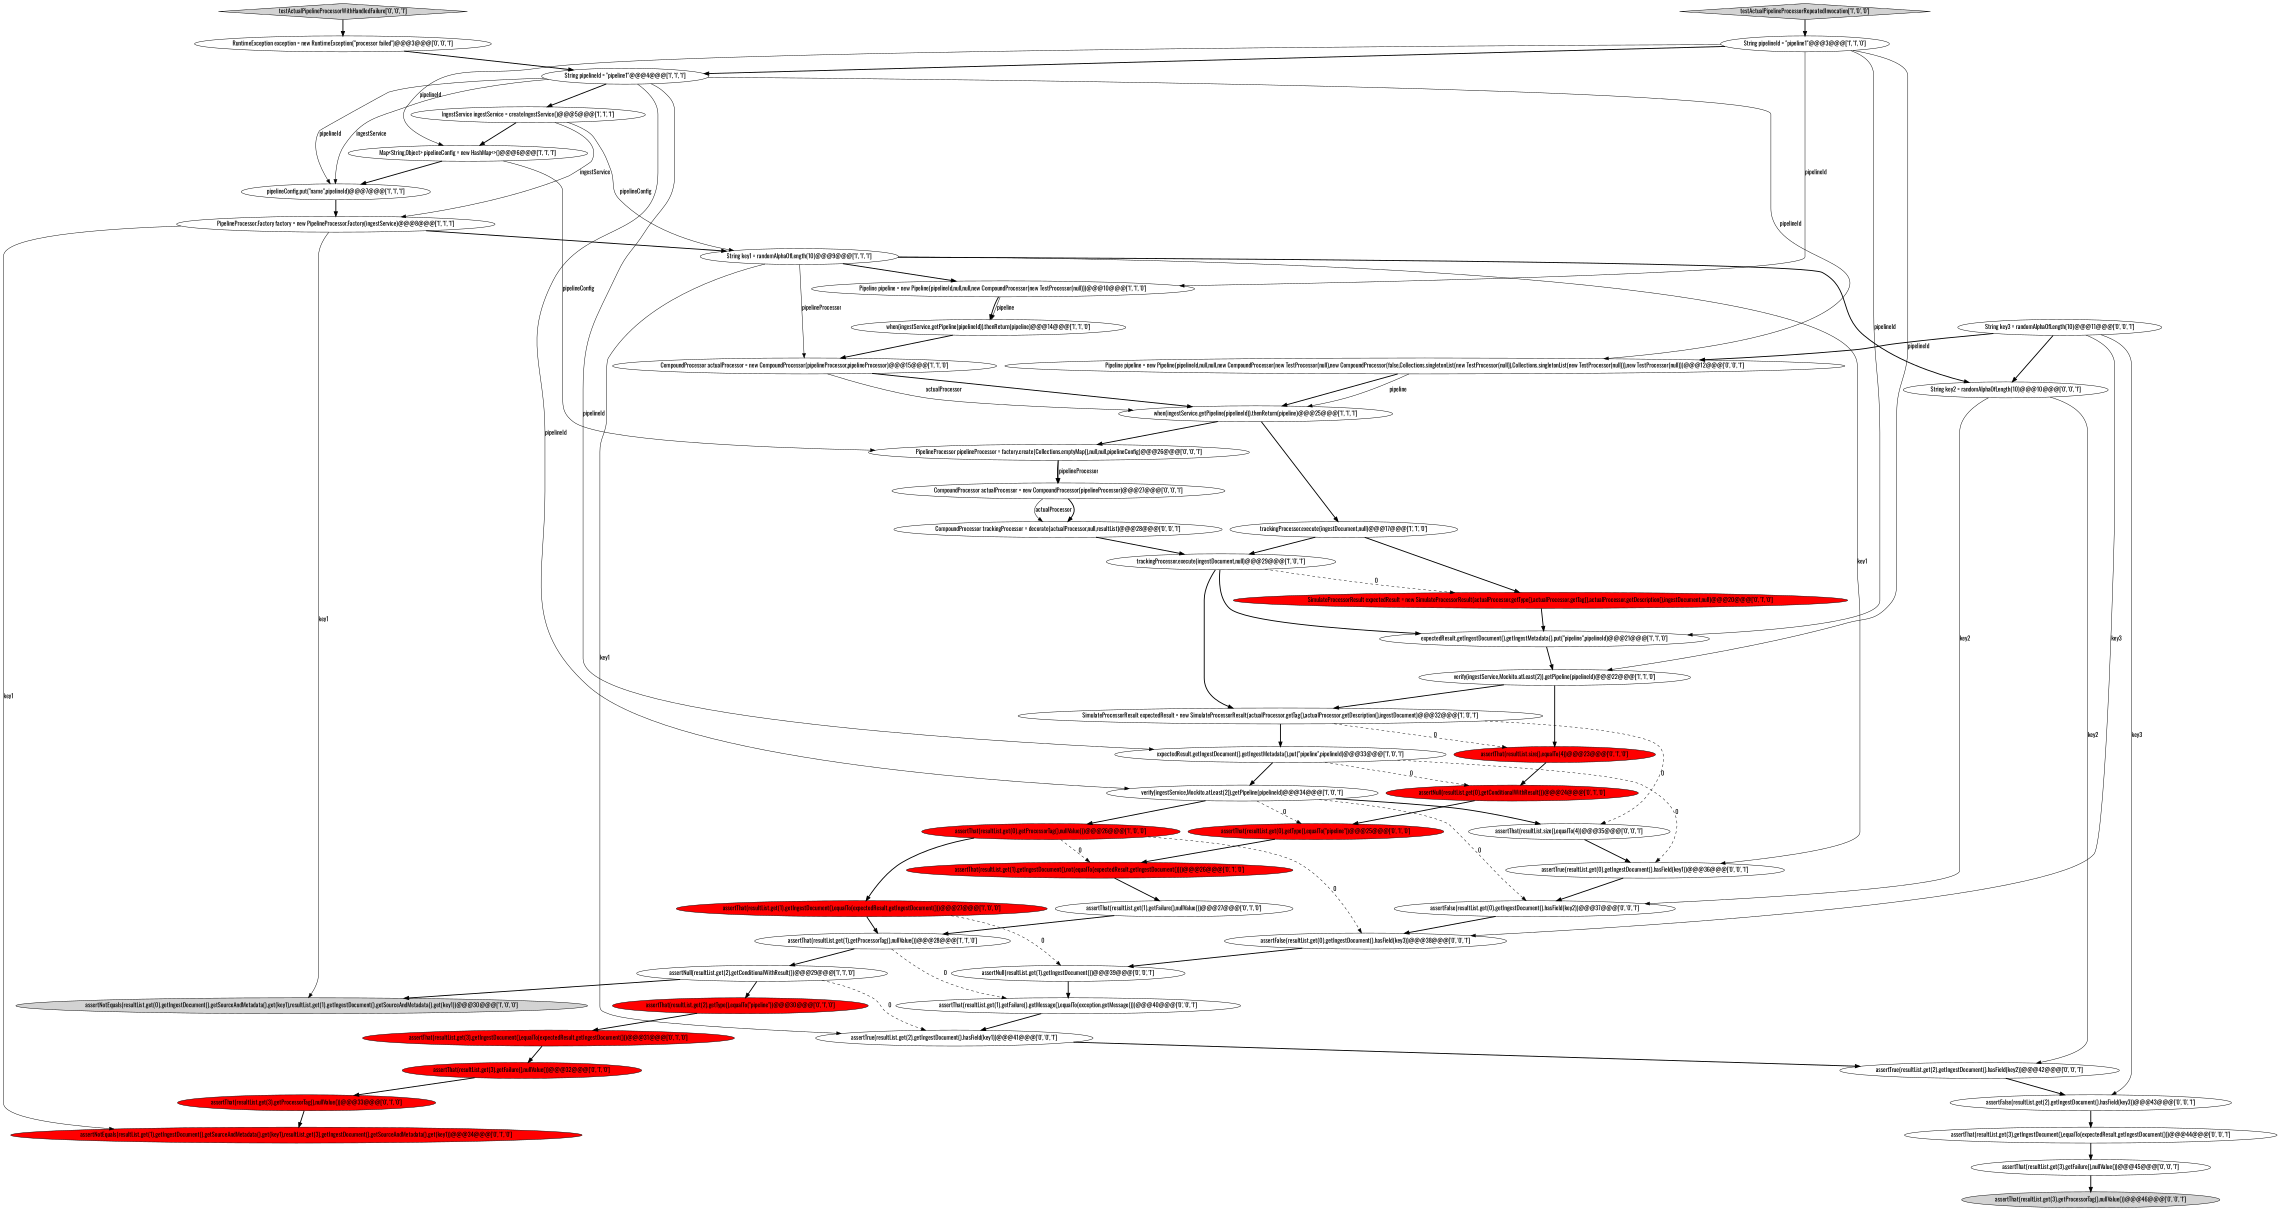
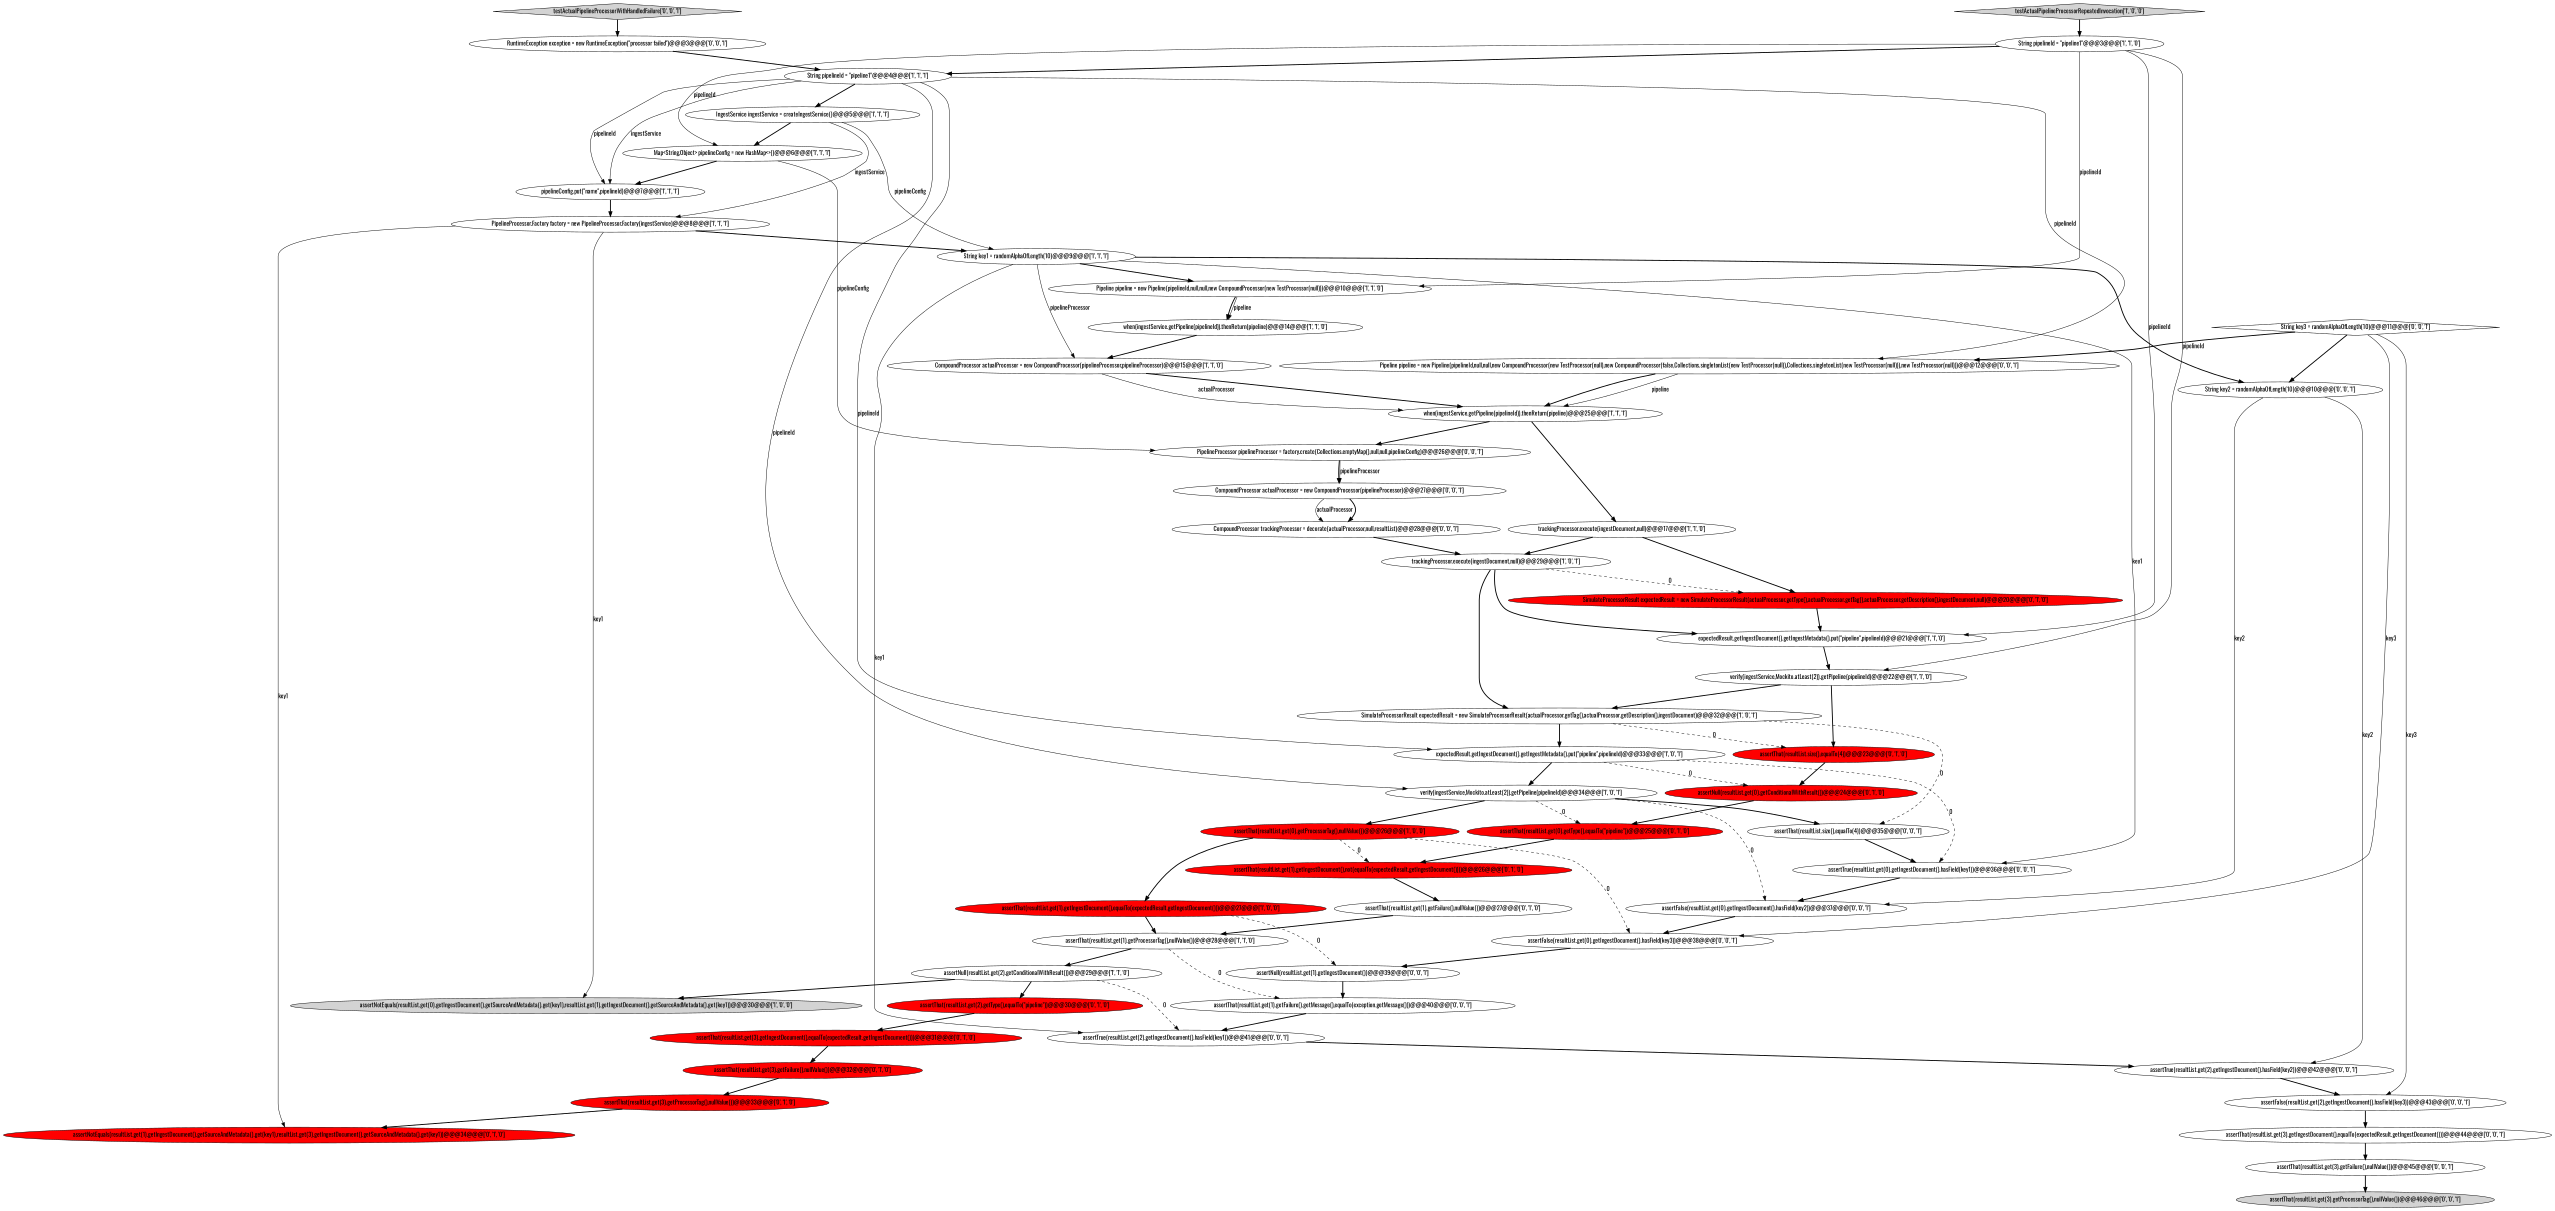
node "String key3 = randomAlphaOfLength(10)@@@11@@@['0', '0', '1']": shape ellipse -> diamond
